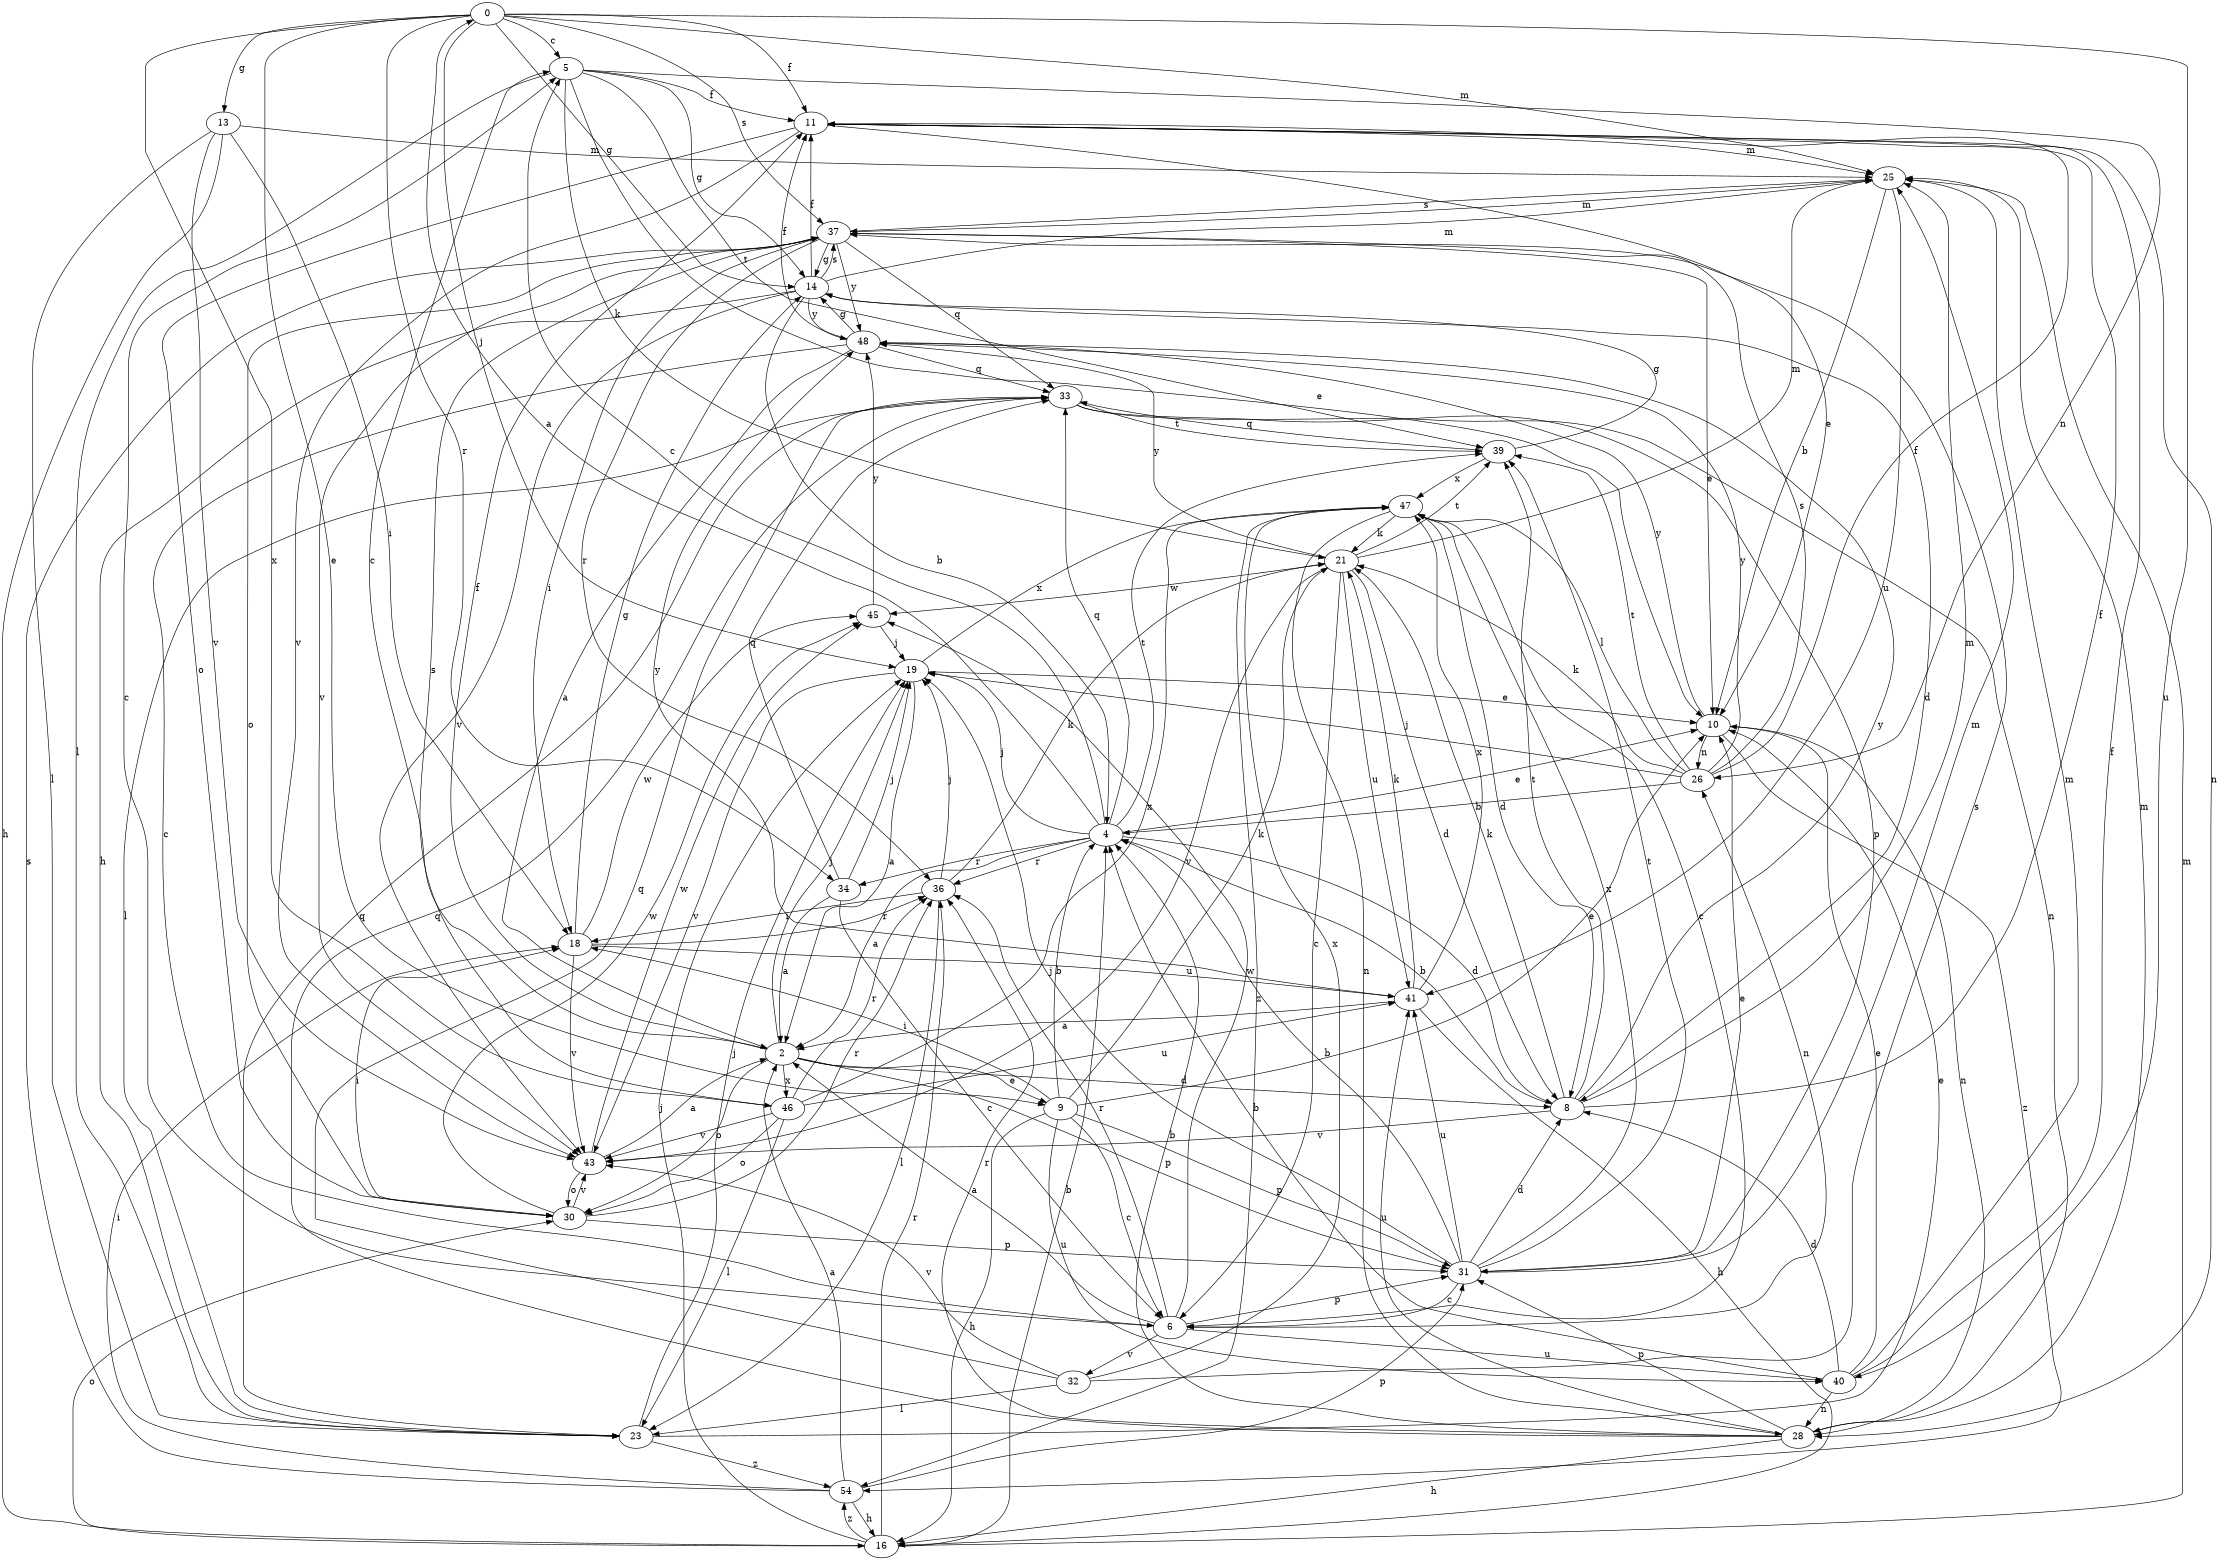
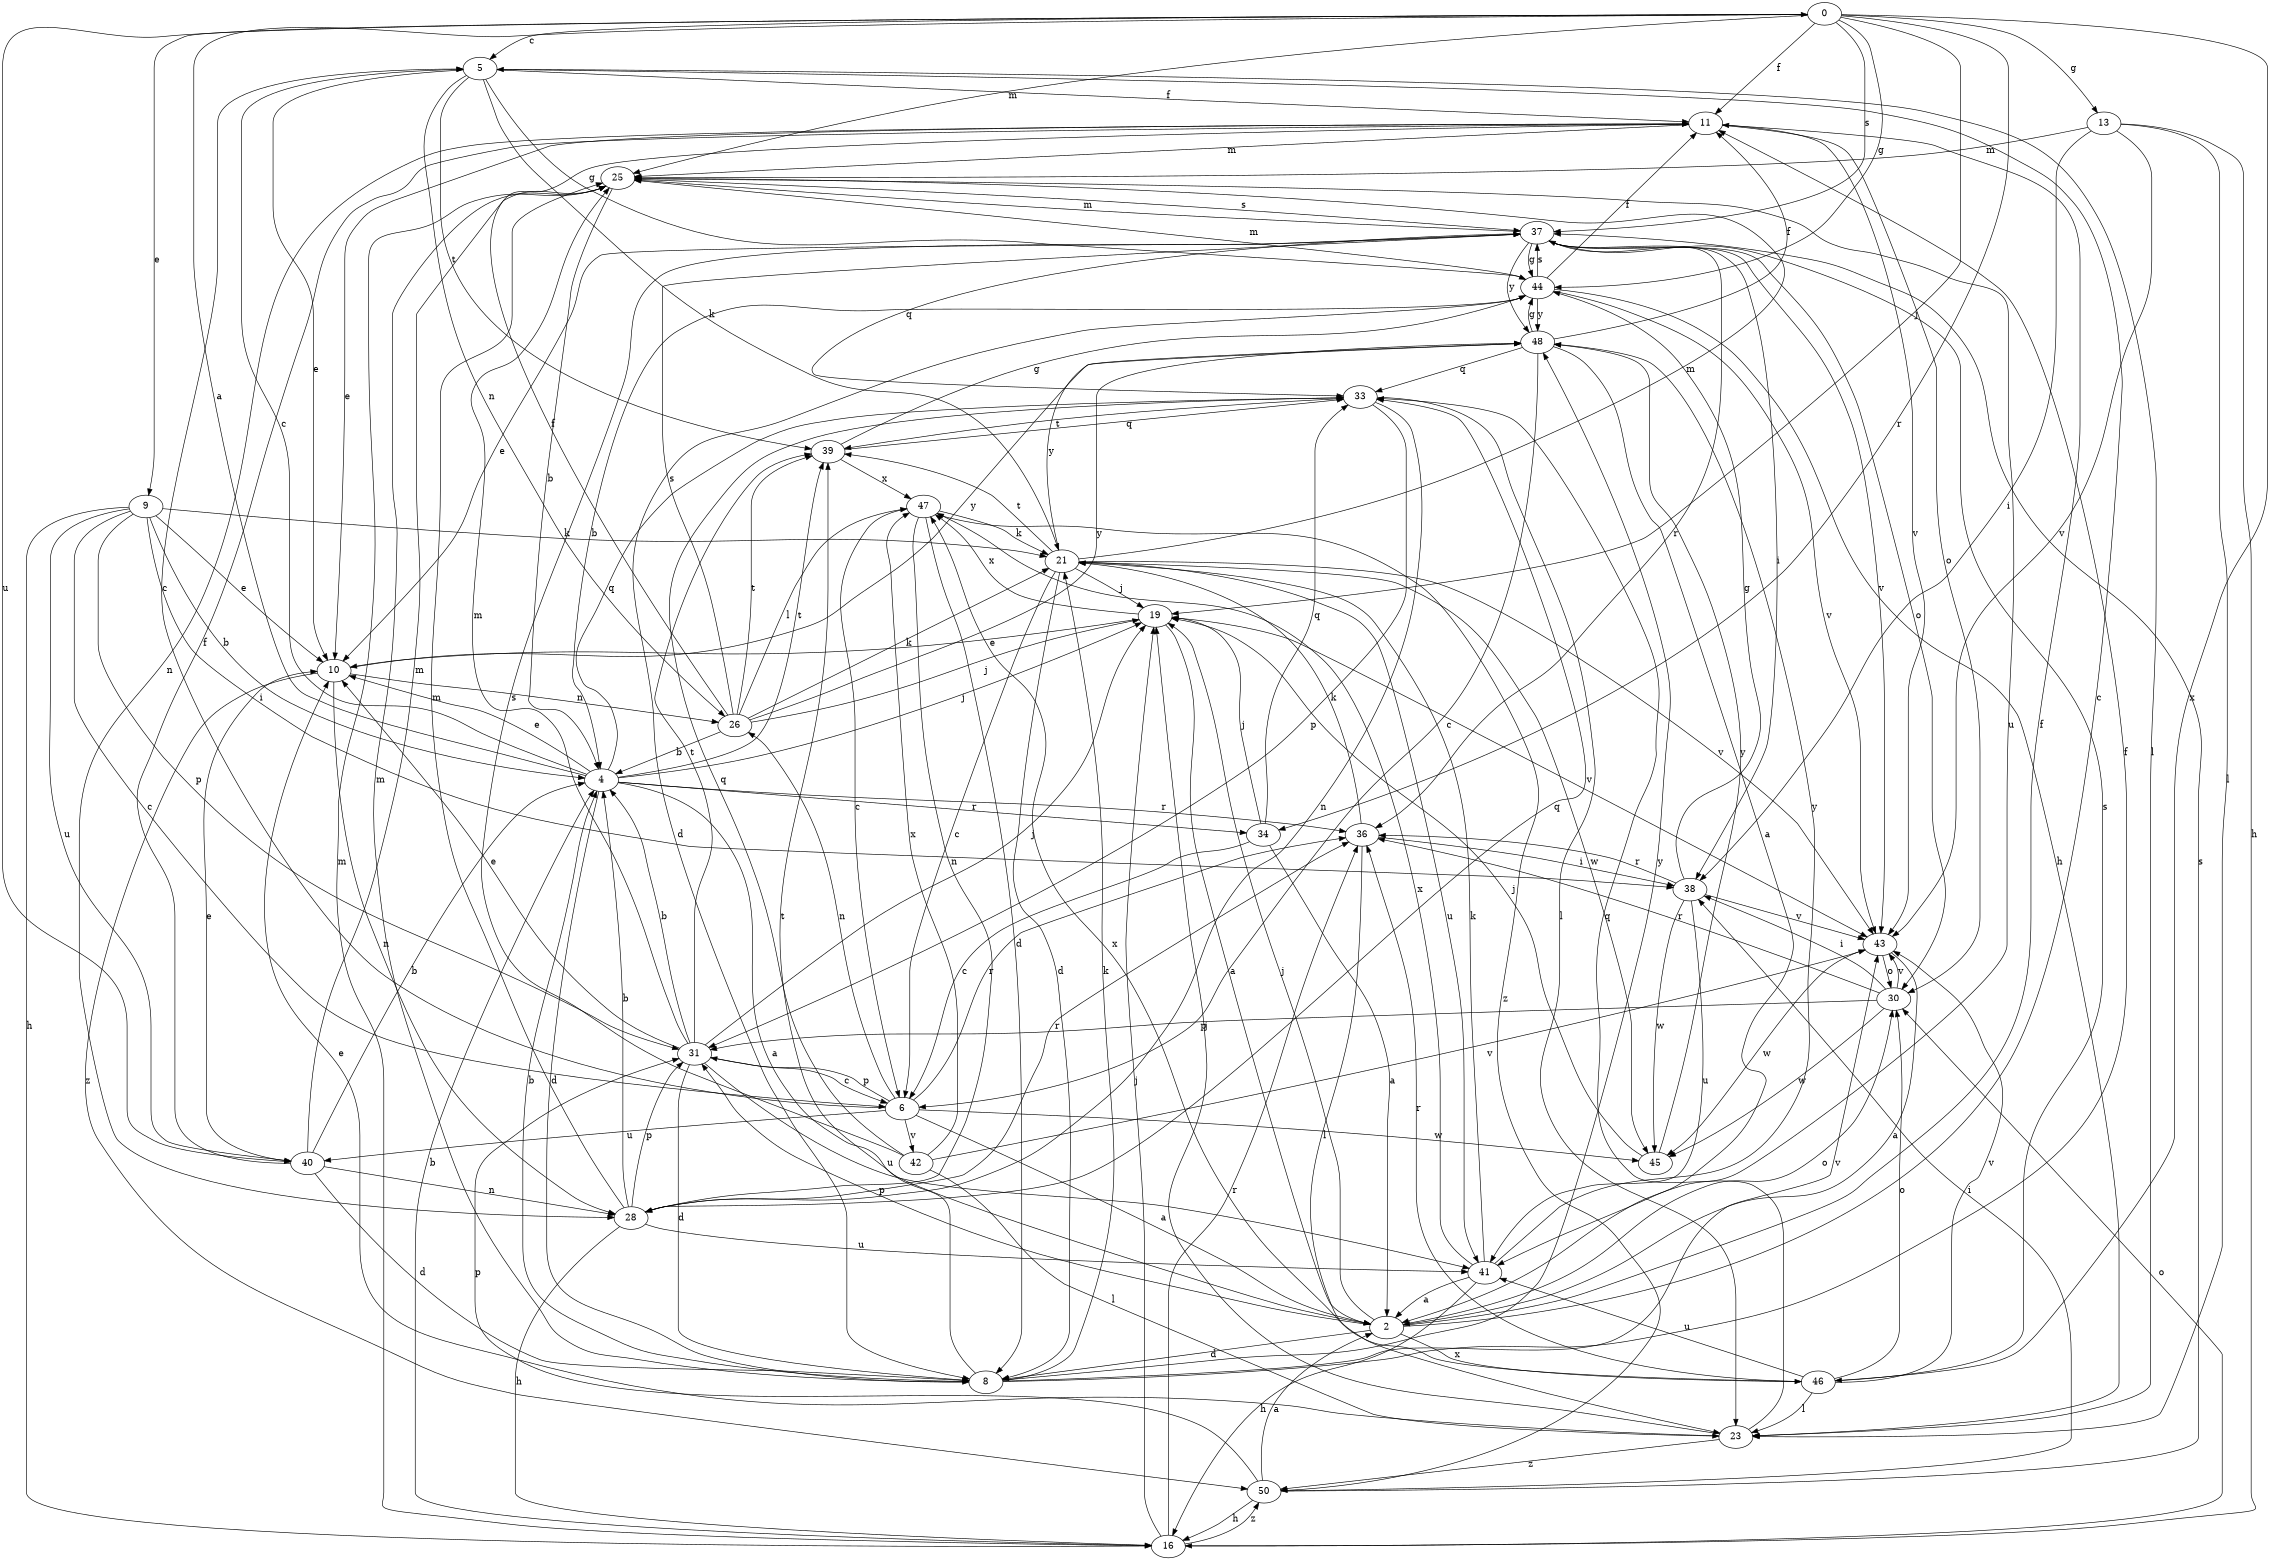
node "14": label "14" -> "44"
edge "25" -> "10": now "25" -> "4"
edge "36" -> "19": now "21" -> "19"
edge "31" -> "47": removed, label "x"
node "18": label "18" -> "38"
edge "2" -> "9": removed, label "e"
node "32": label "32" -> "42"
node "54": label "54" -> "50"
